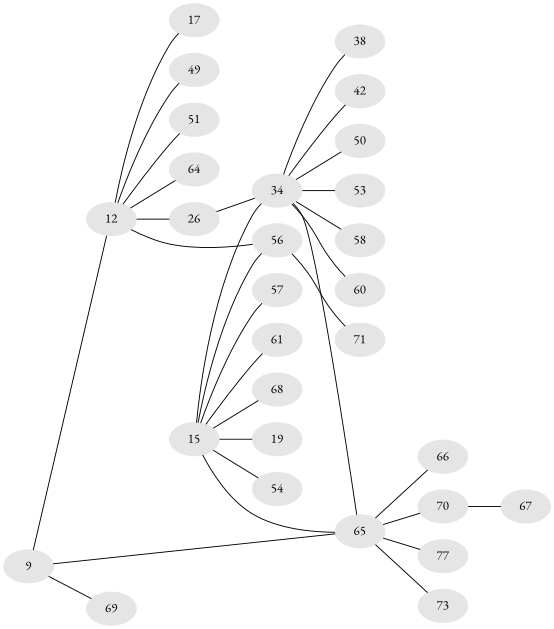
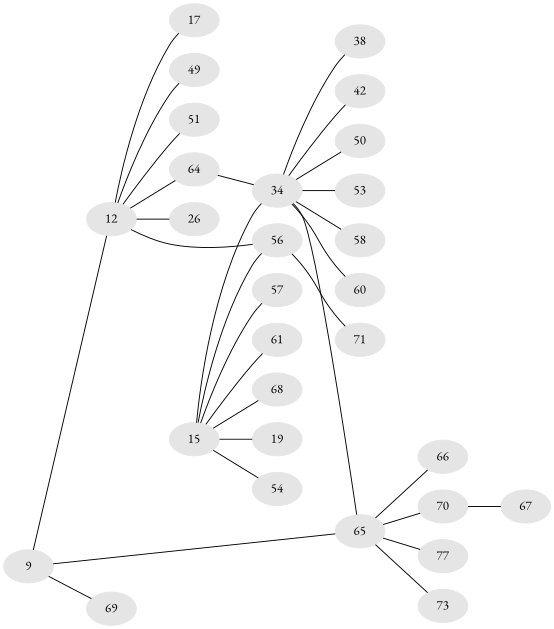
edge "34" -- "26": now "34" -- "64"
edge "15" -- "65": removed
